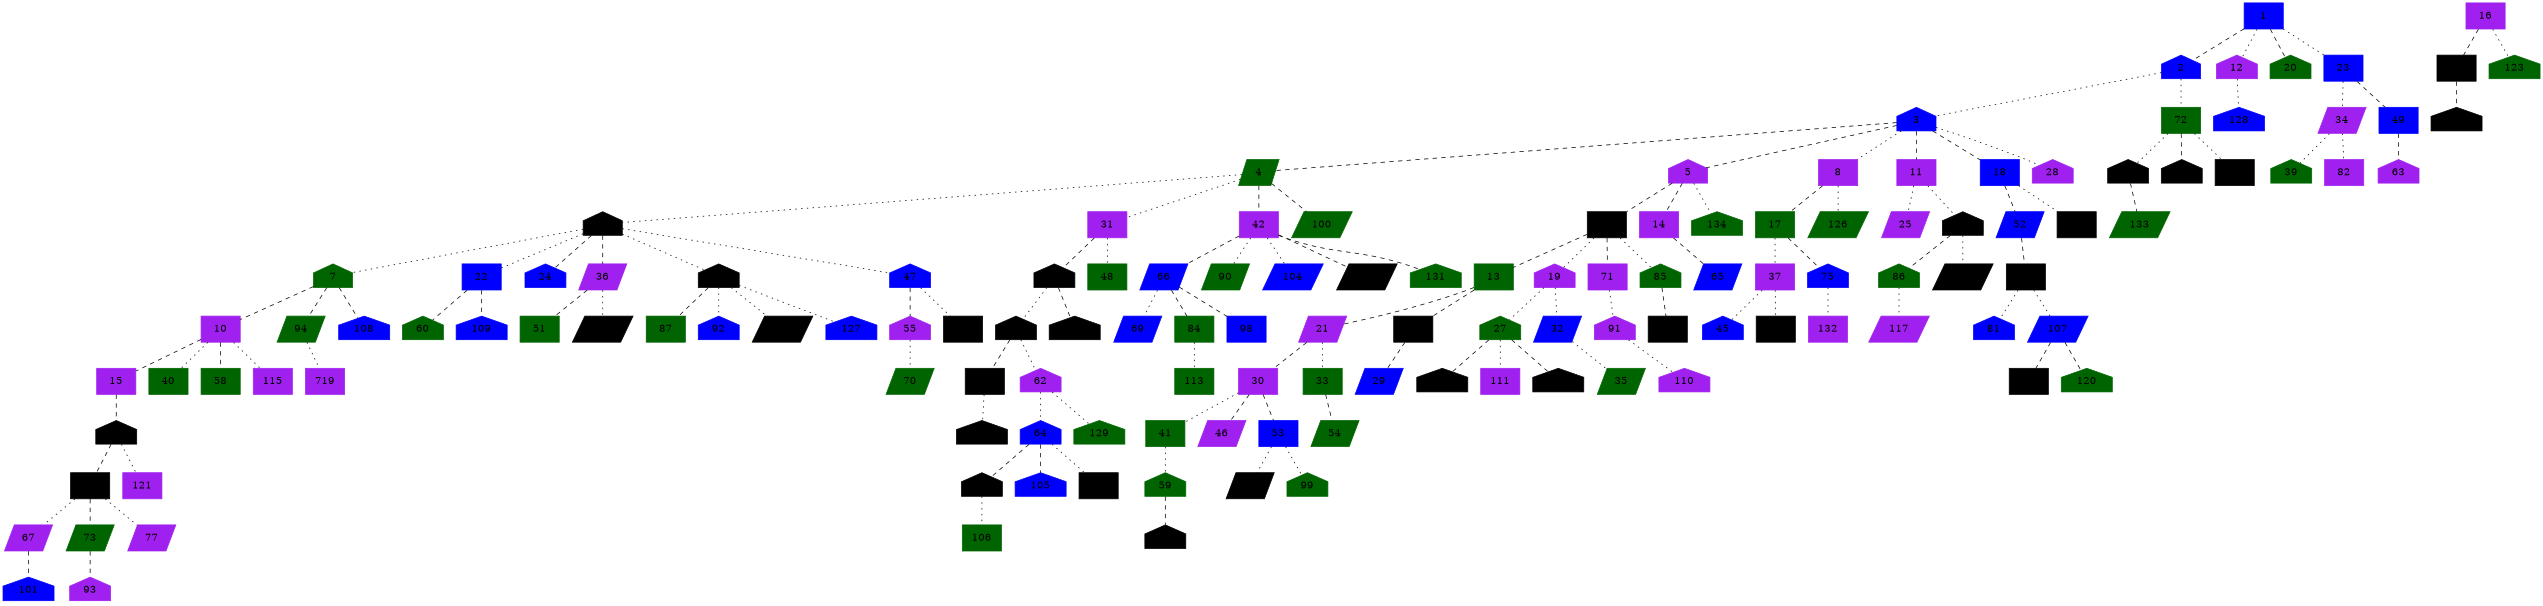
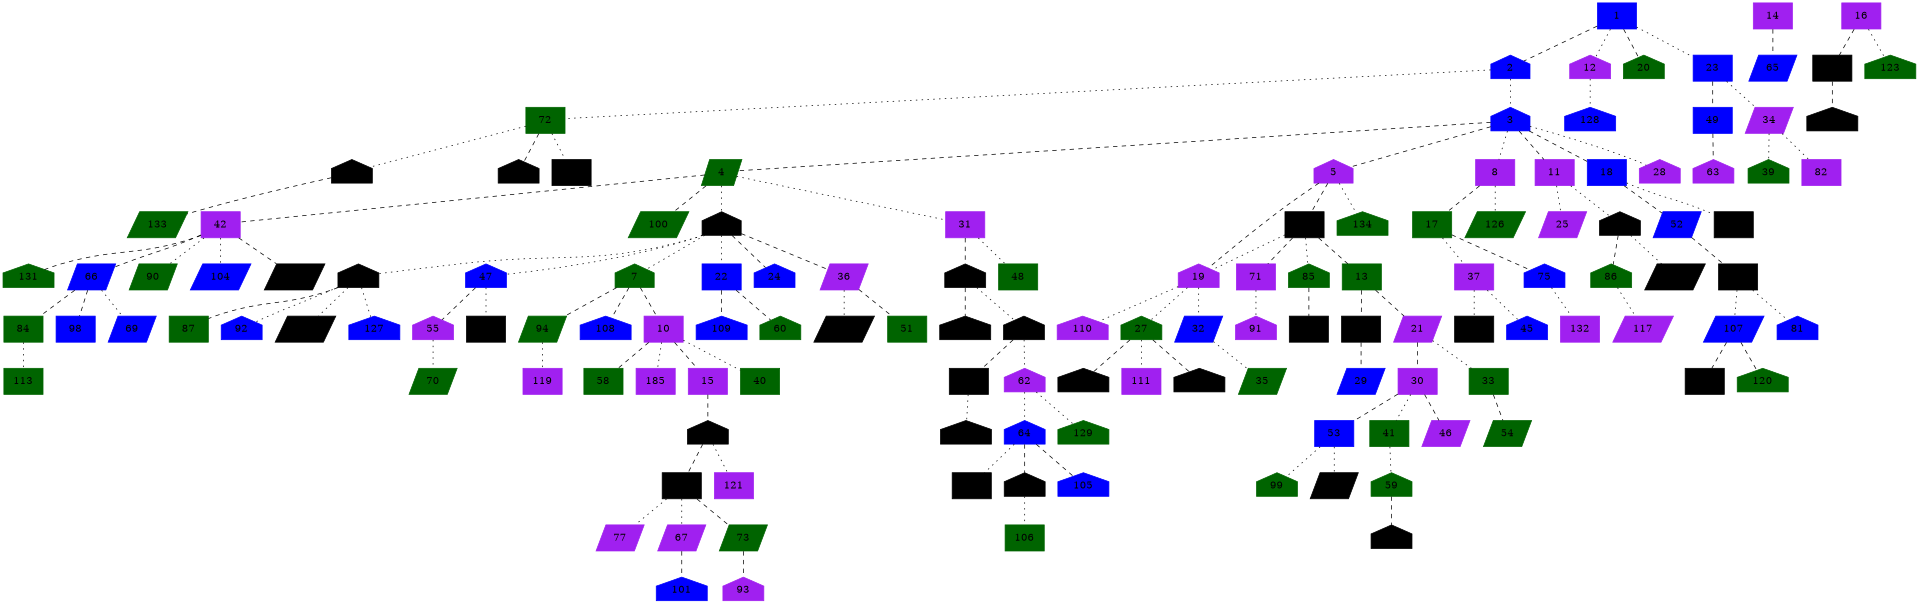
edge "5" -- "14": now "5" -- "19"
edge "91" -- "110": now "19" -- "110"
node "115": label "115" -> "185"
node "719": label "719" -> "119"
